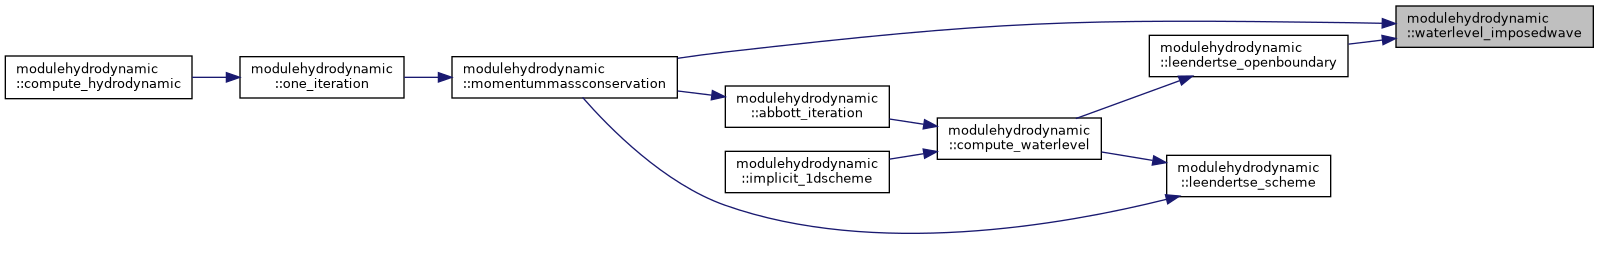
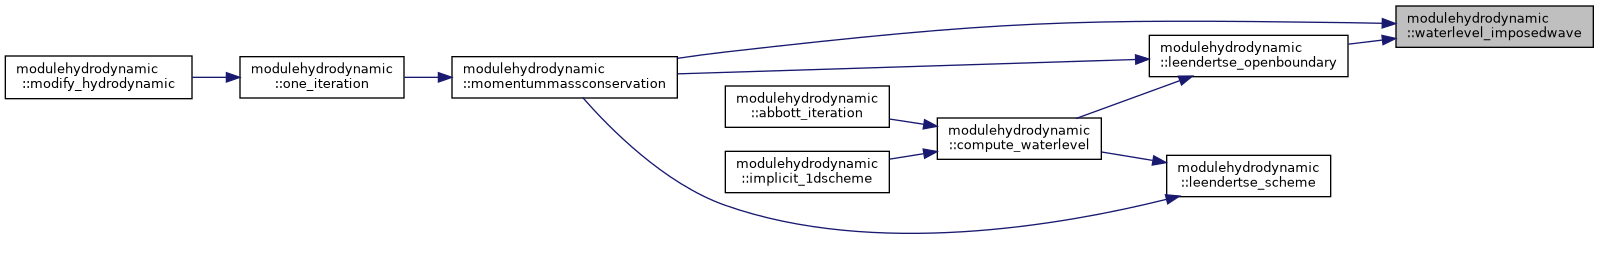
node "modulehydrodynamic ::compute_hydrodynamic": label "modulehydrodynamic ::compute_hydrodynamic" -> "modulehydrodynamic ::modify_hydrodynamic"
edge "modulehydrodynamic ::momentummassconservation" -> "modulehydrodynamic ::abbott_iteration": now "modulehydrodynamic ::momentummassconservation" -> "modulehydrodynamic ::leendertse_openboundary"
